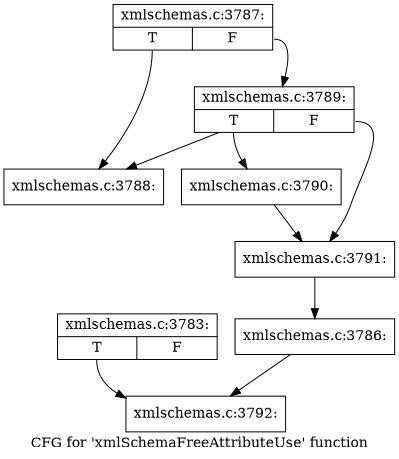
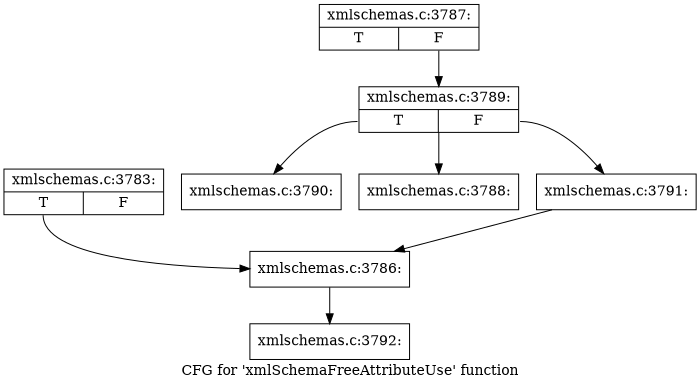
edge "xmlschemas.c:3787:" -> "xmlschemas.c:3788:": removed
edge "xmlschemas.c:3790:" -> "xmlschemas.c:3791:": removed
edge "xmlschemas.c:3783:" -> "xmlschemas.c:3792:": now "xmlschemas.c:3783:" -> "xmlschemas.c:3786:"
